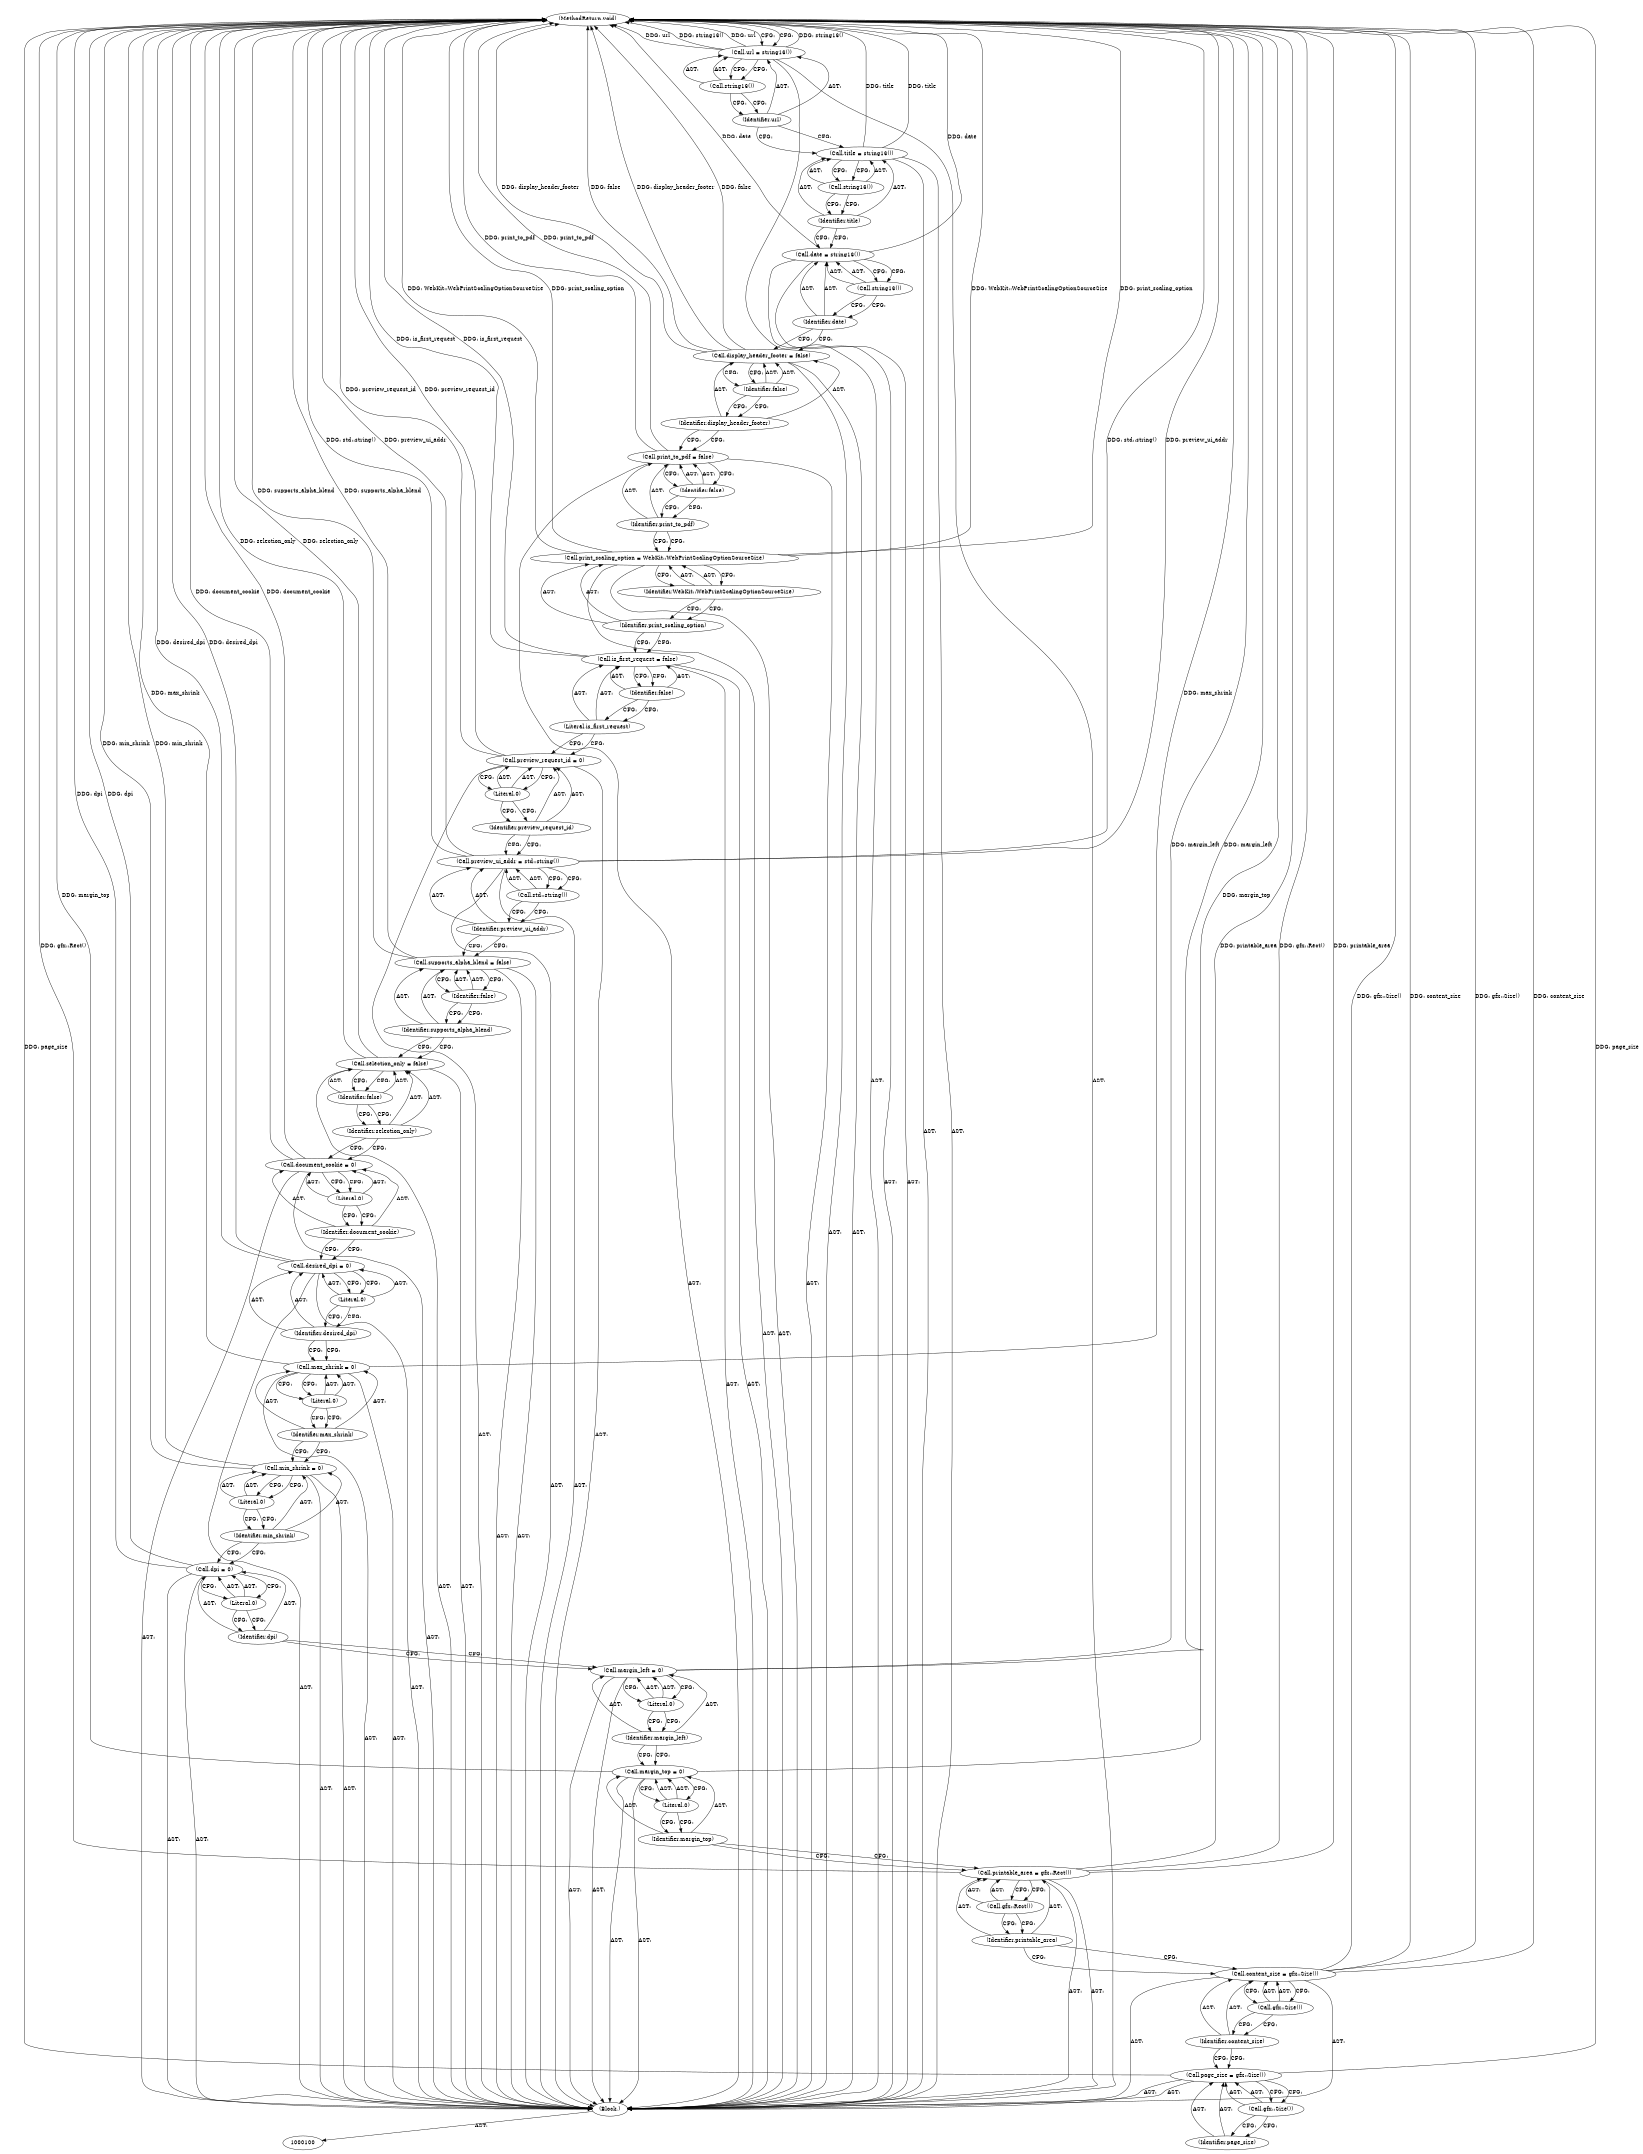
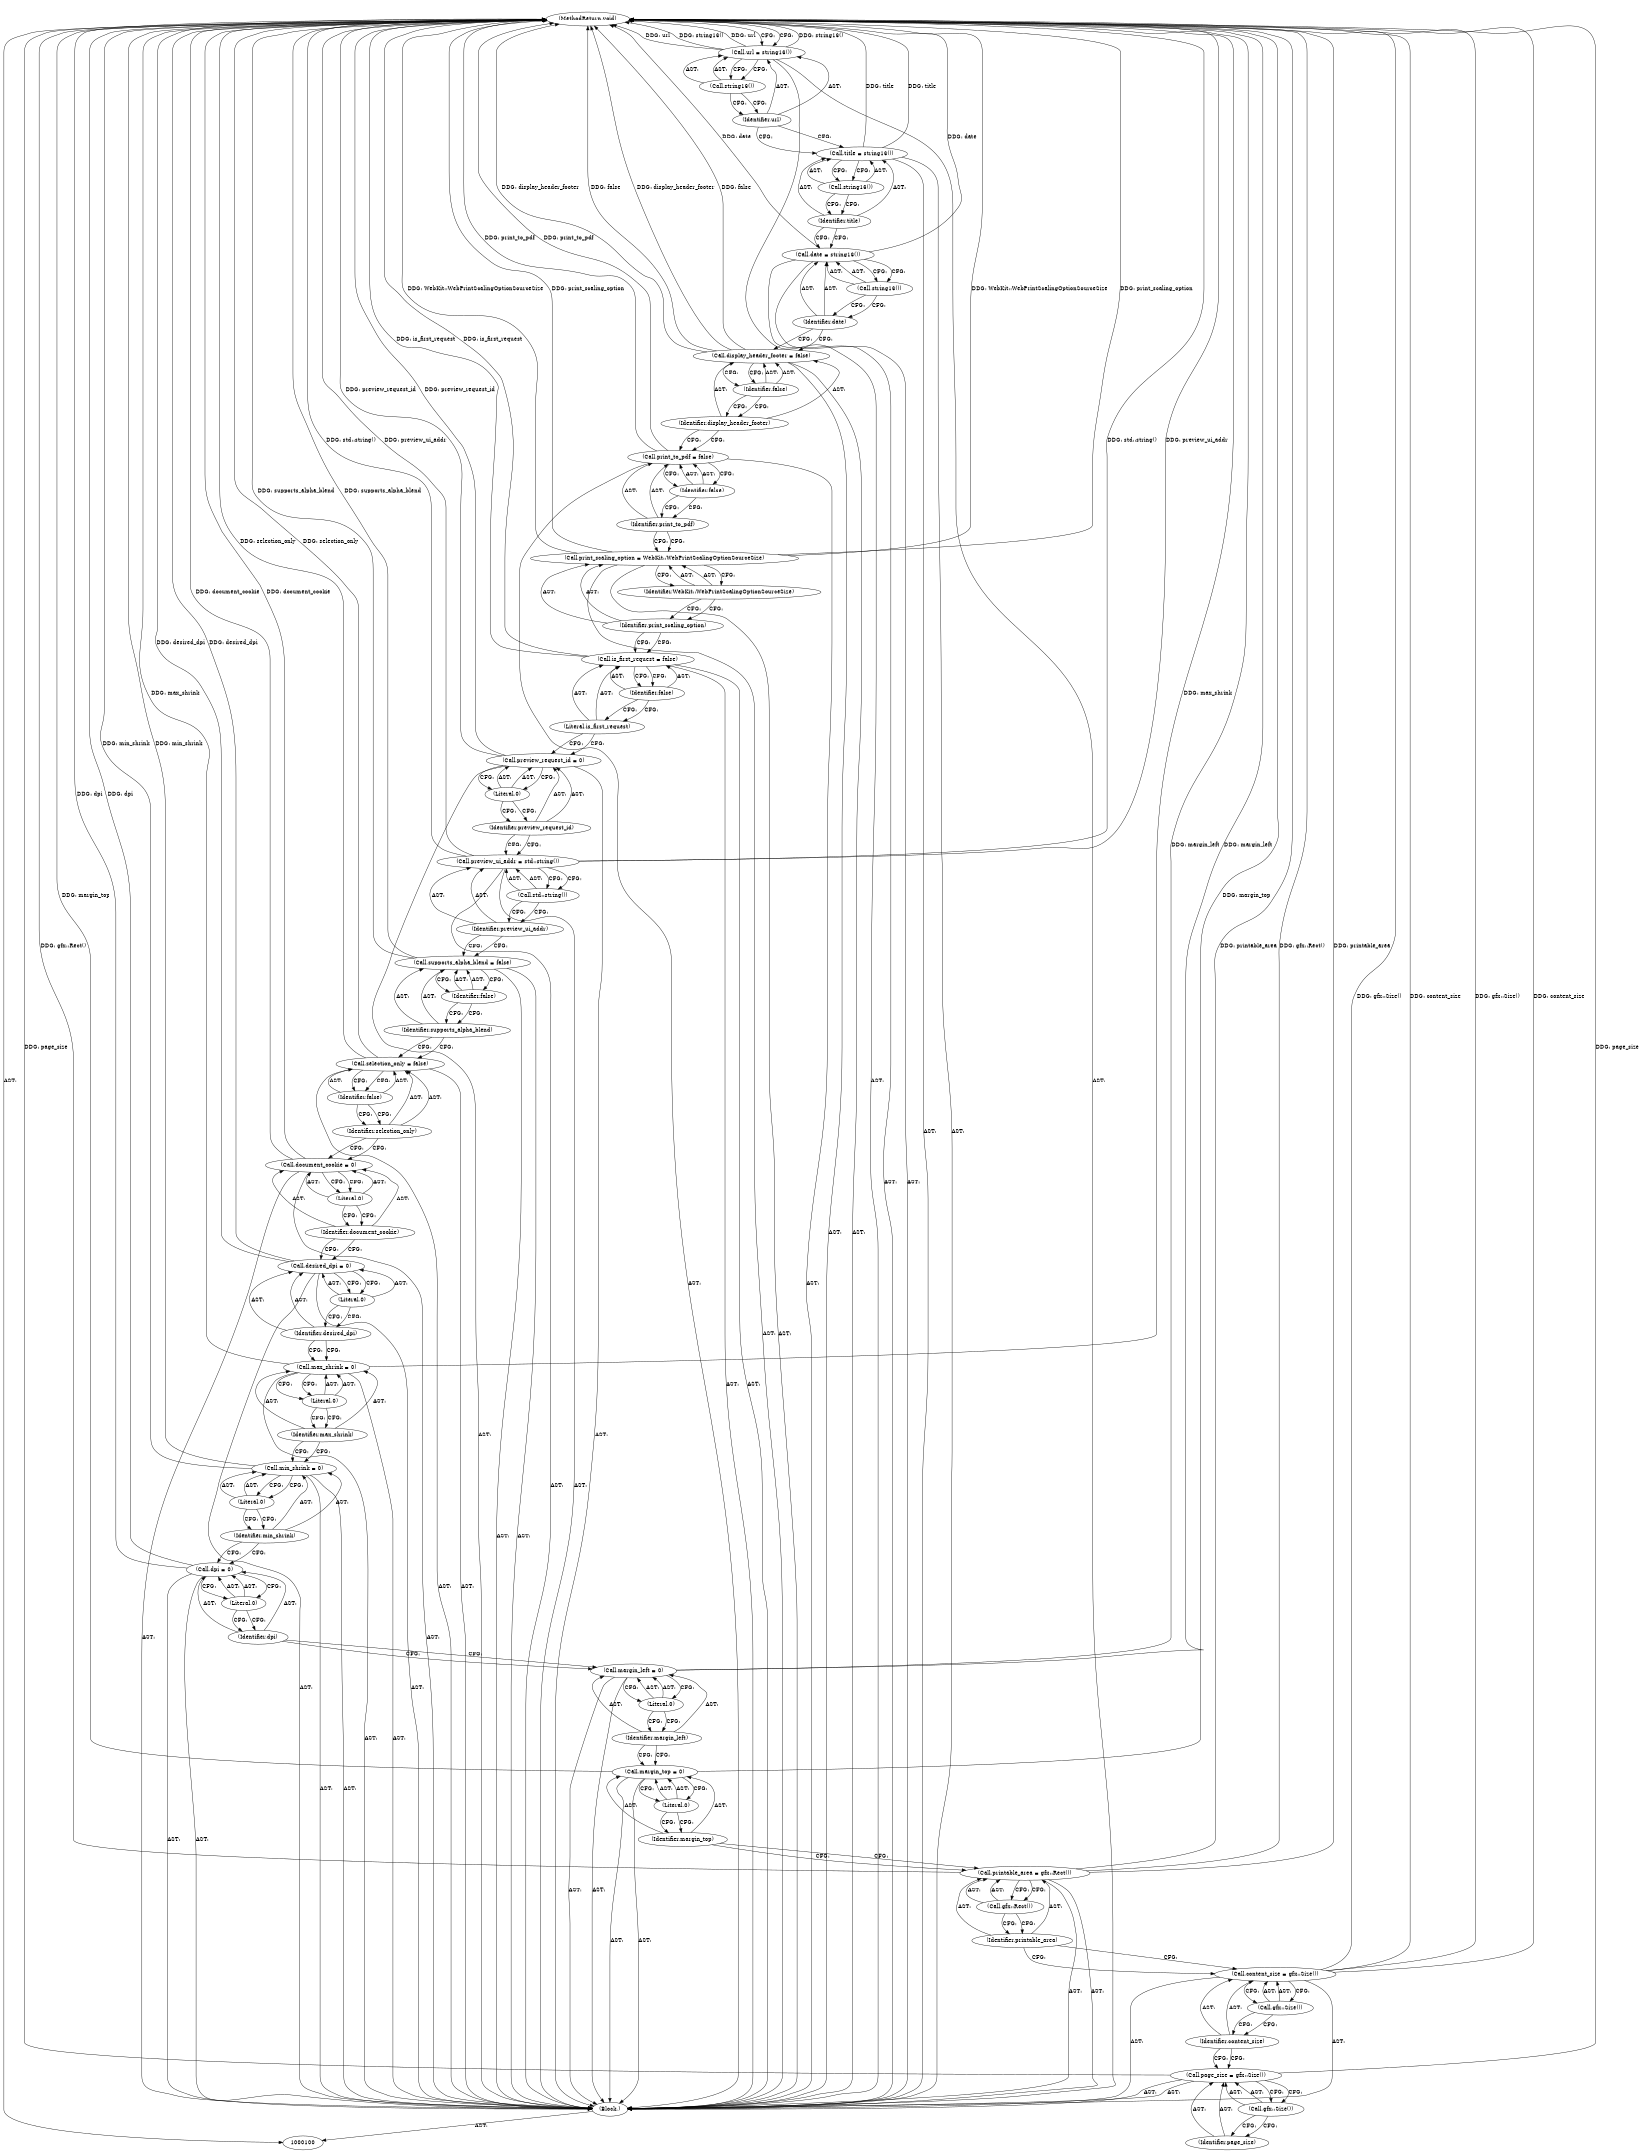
edge "(MethodReturn,void)" -> "1000100": added, label "AST:"
